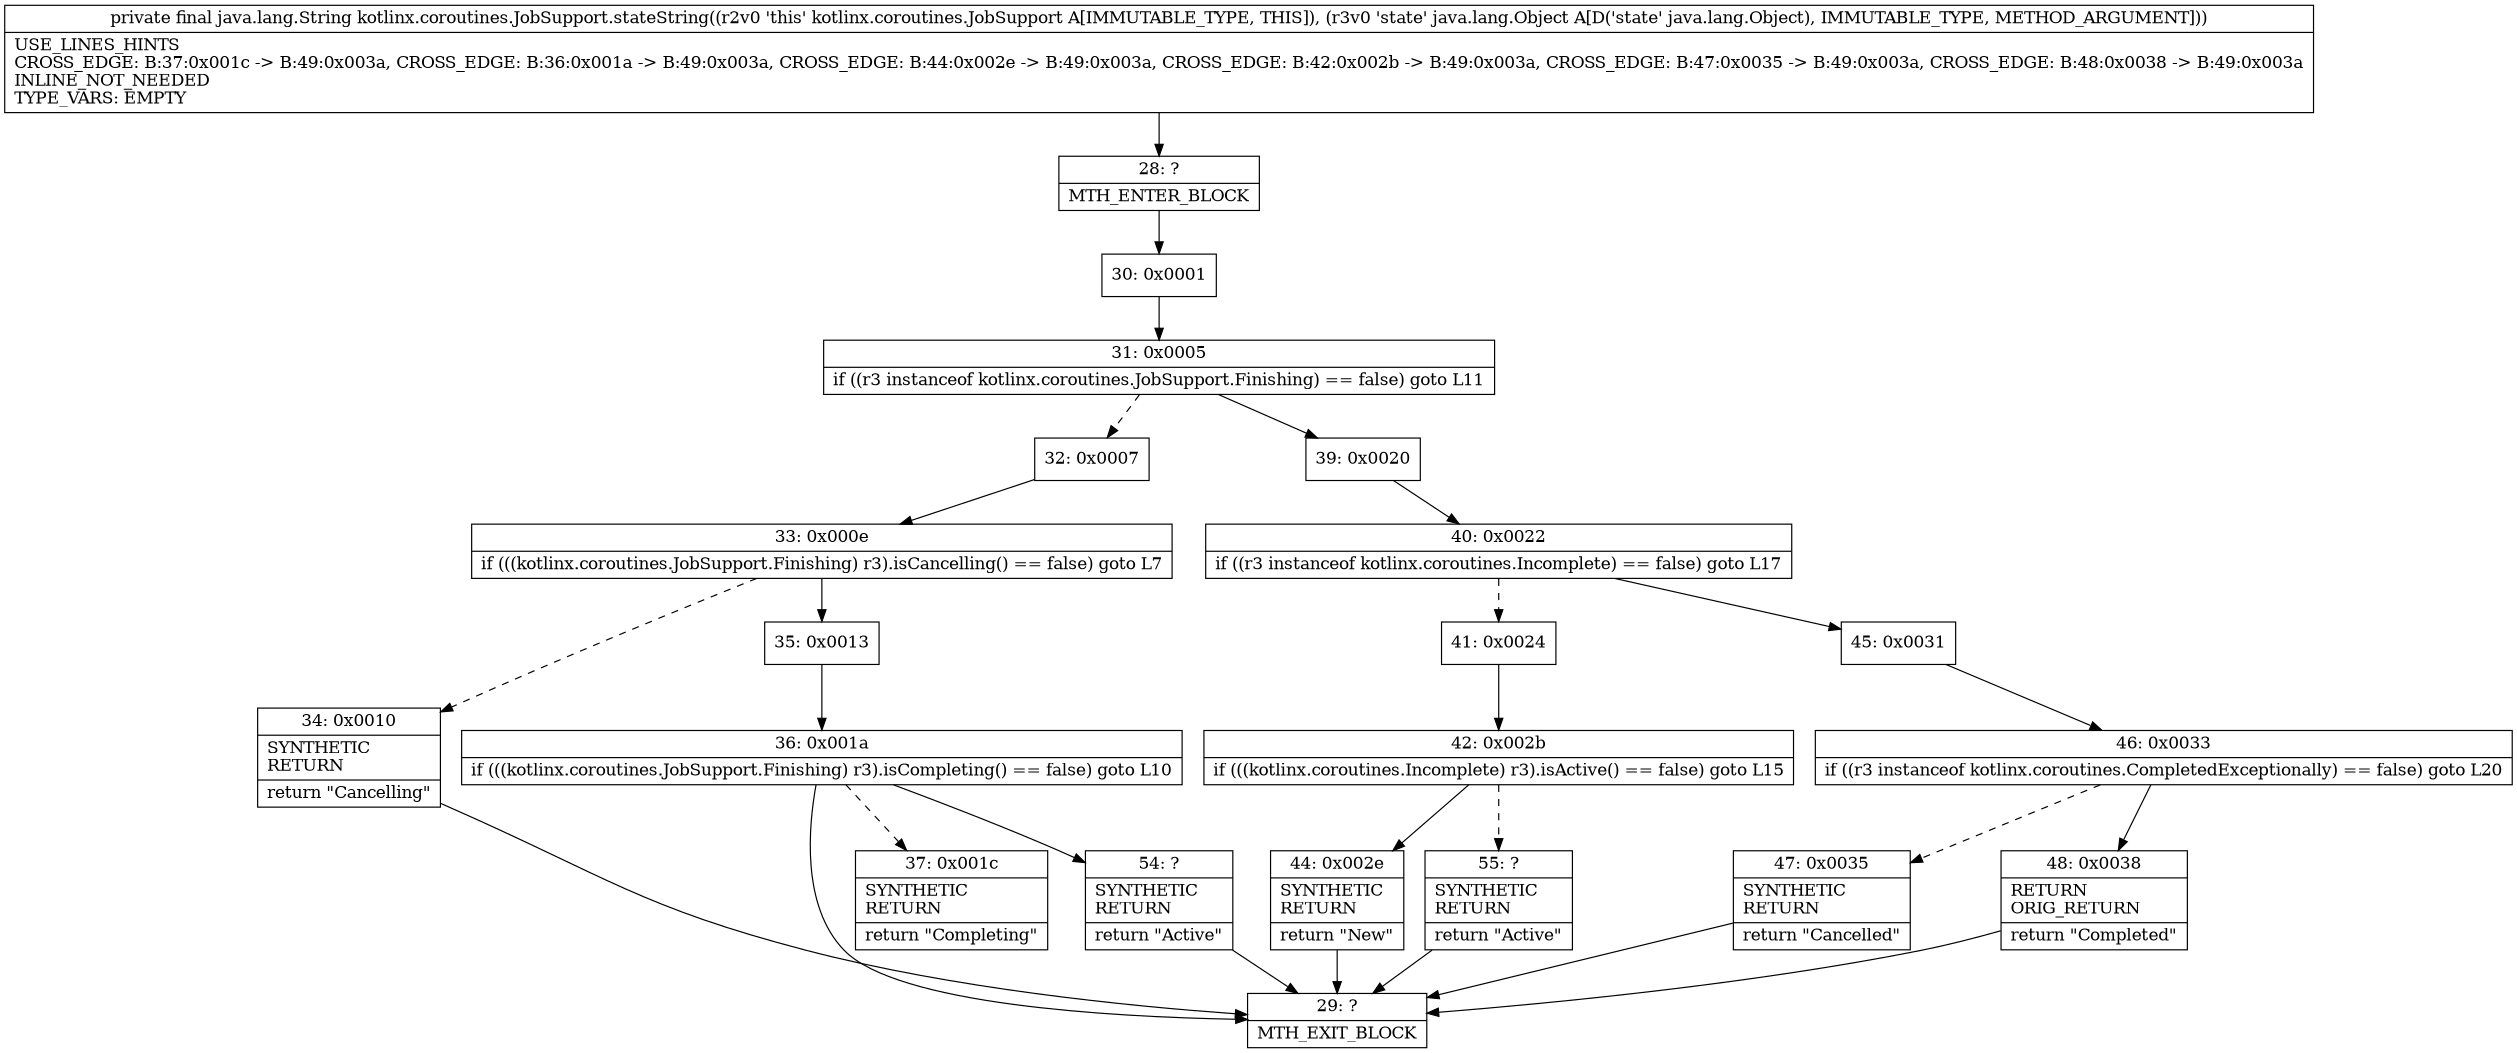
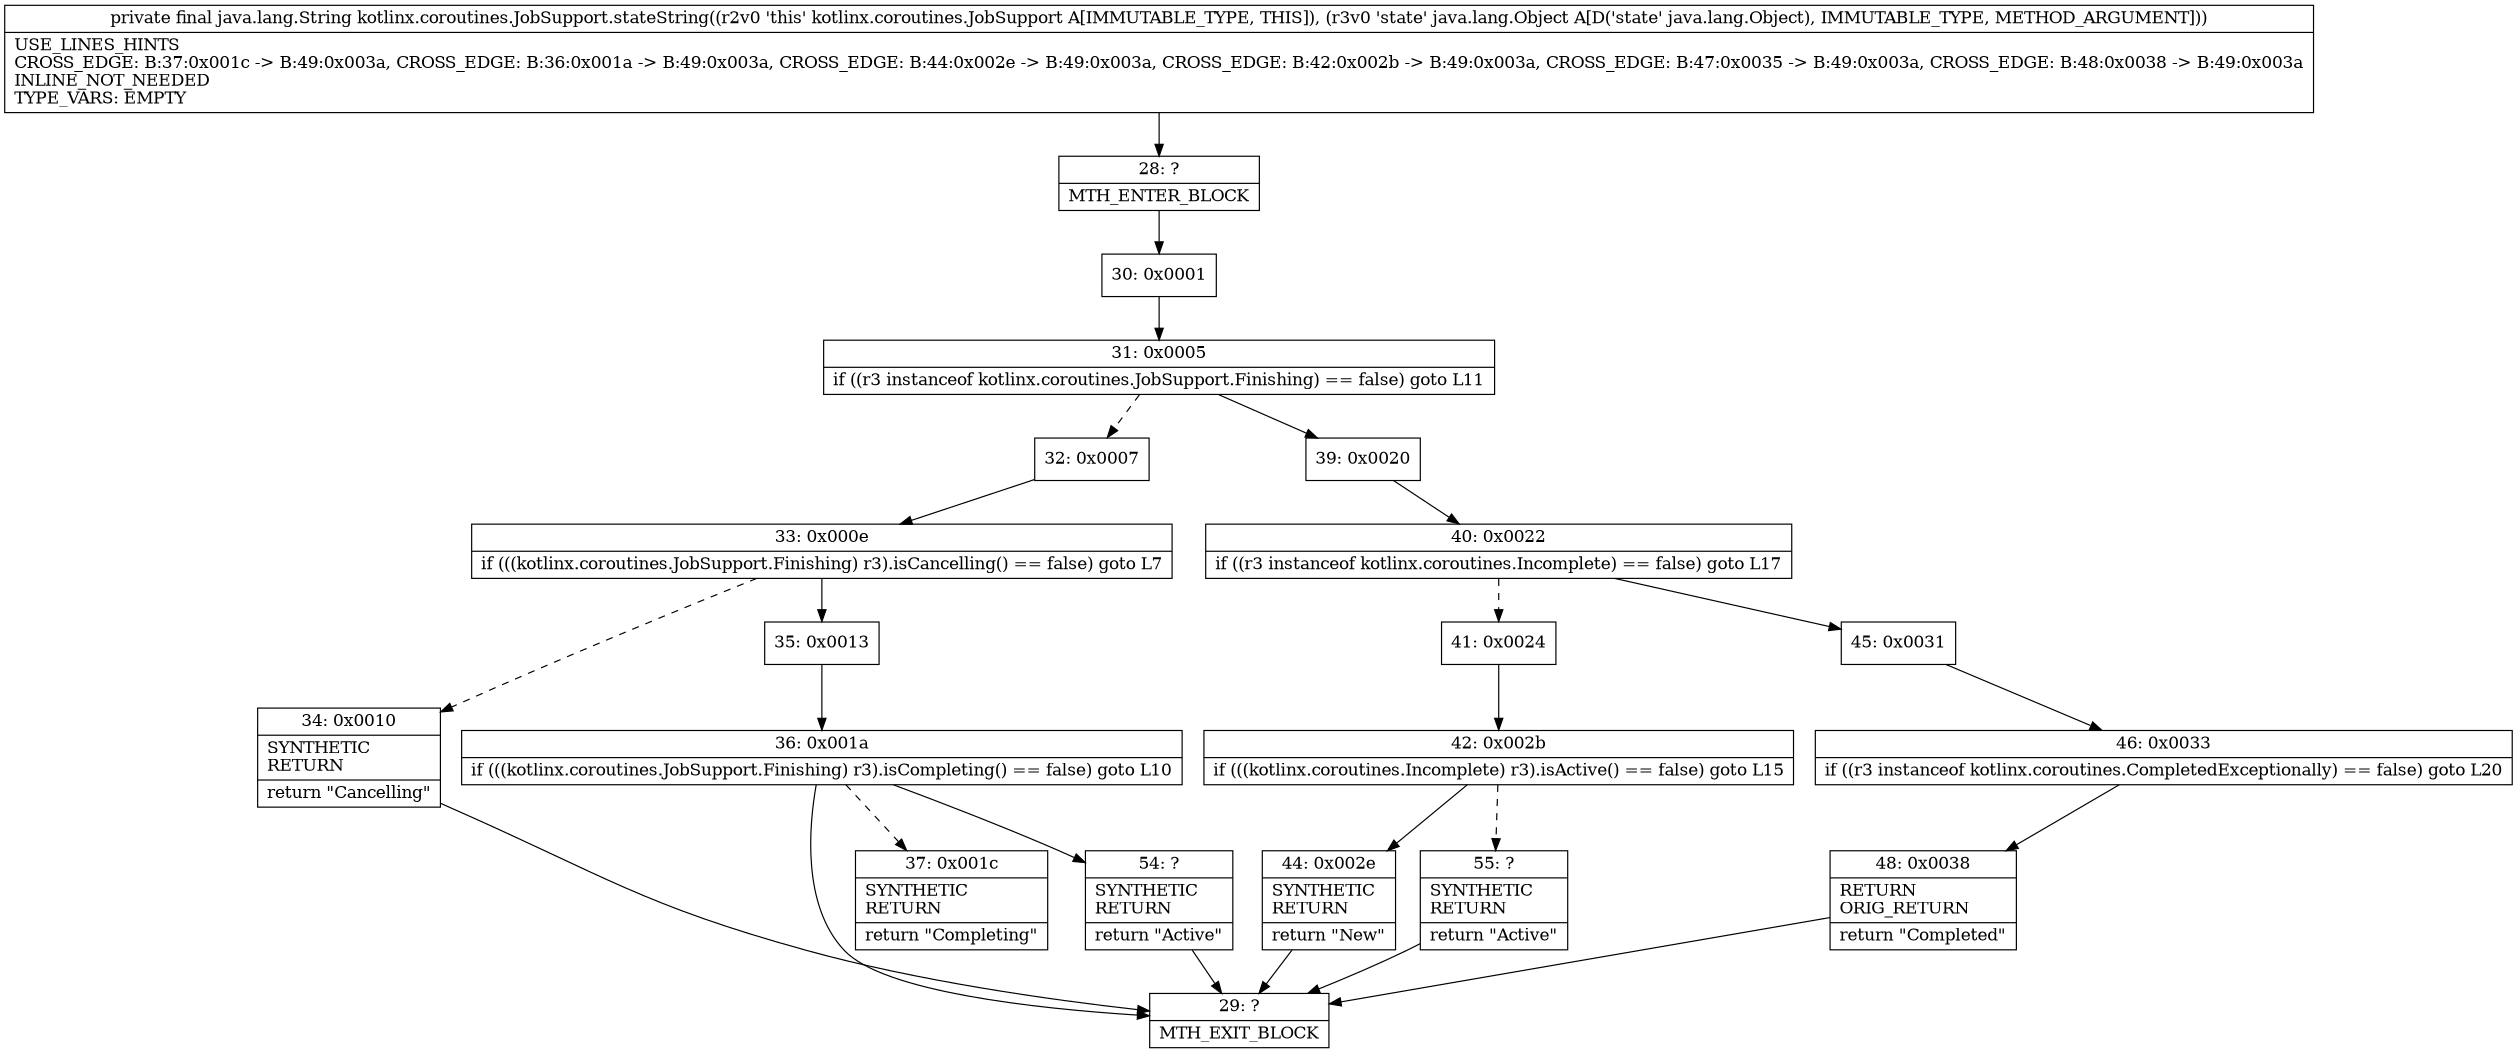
node "47: 0x0035": removed
